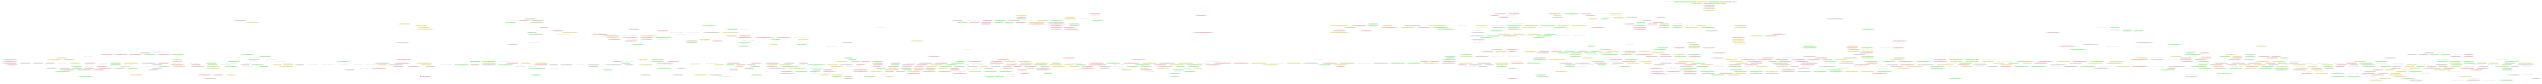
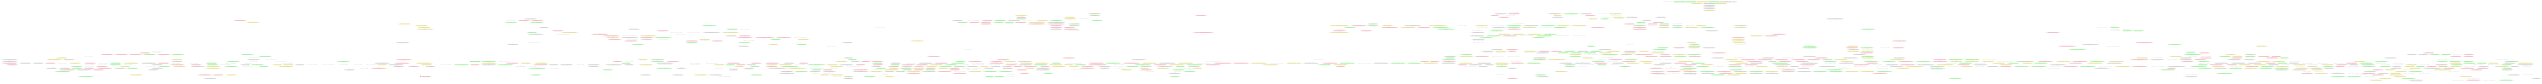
node "com.google.javascript.jscomp.Normalize#74": fillcolor white -> palegreen
node "com.google.javascript.jscomp.AbstractMessageFormatter#32": fillcolor lightpink -> palegreen
node "com.google.javascript.jscomp.mozilla.rhino.TokenStream#1526": added
node "com.google.common.base.Preconditions#114": fillcolor palegreen -> white
